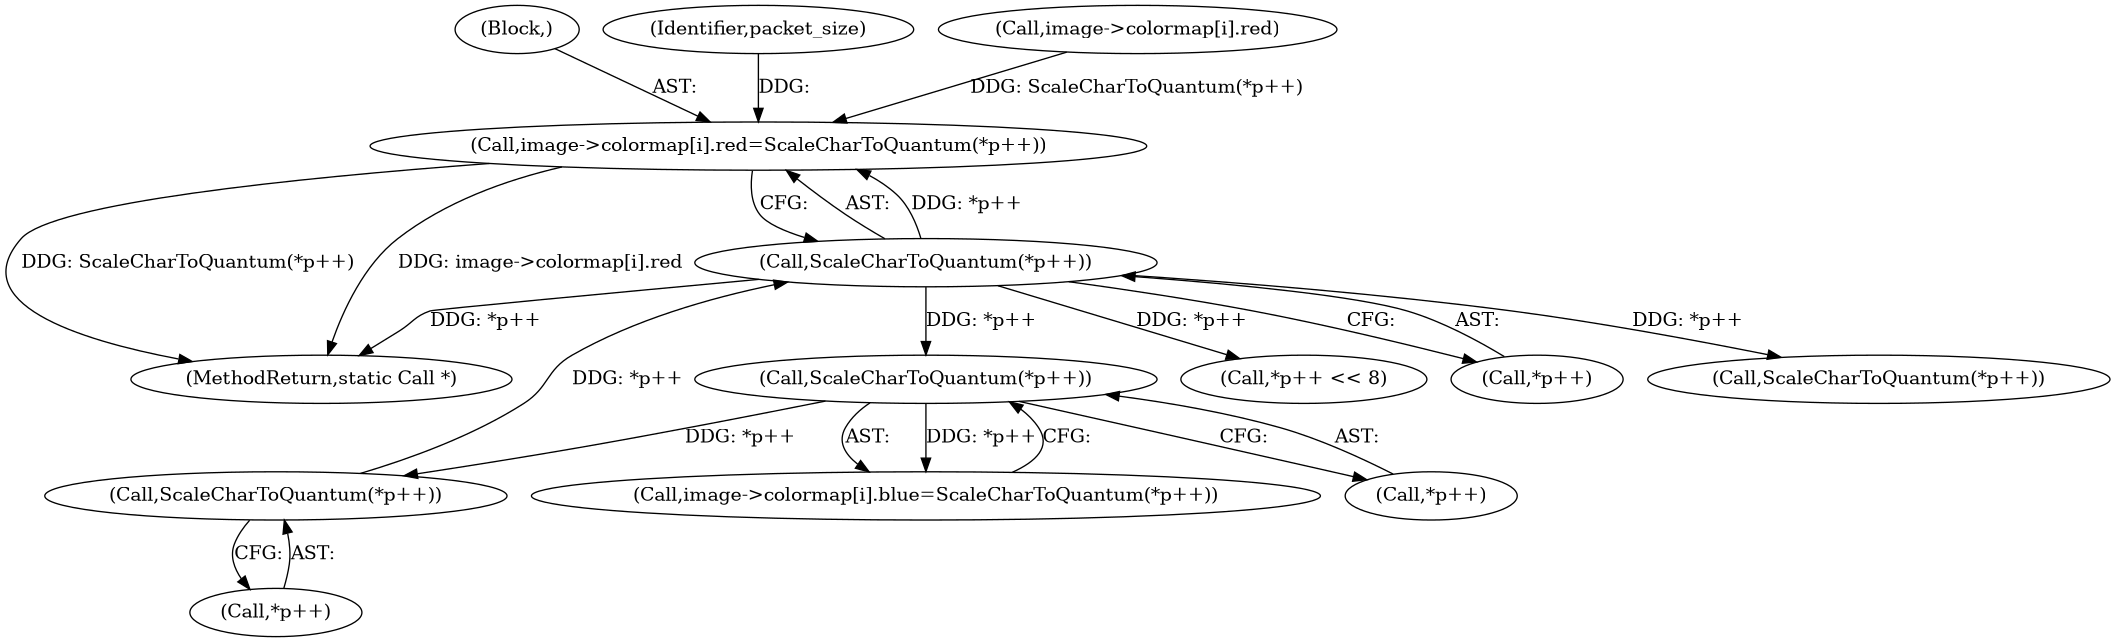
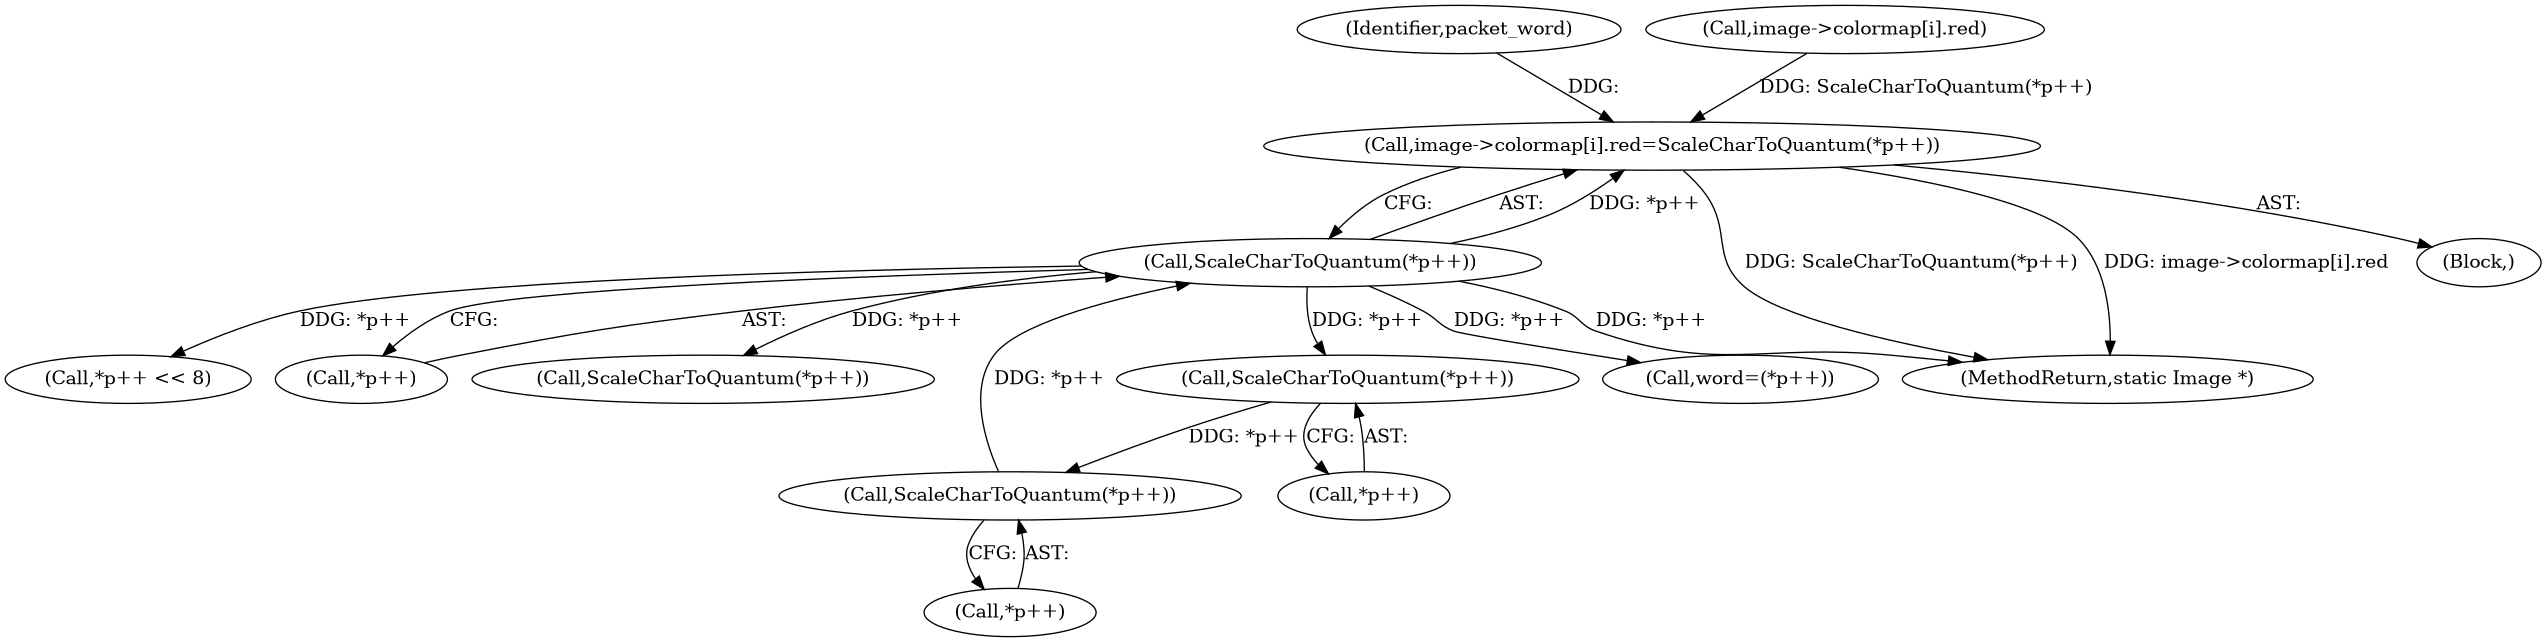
node "(Identifier,packet_size)": label "(Identifier,packet_size)" -> "(Identifier,packet_word)"
edge "(Block,)" -> "(Call,image->colormap[i].red=ScaleCharToQuantum(*p++))": reversed
node "(MethodReturn,static Call *)": label "(MethodReturn,static Call *)" -> "(MethodReturn,static Image *)"
node "(Call,word=(*p++))": added
node "(Call,image->colormap[i].blue=ScaleCharToQuantum(*p++))": removed
